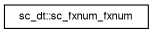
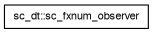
node "sc_dt::sc_fxnum_fxnum": label "sc_dt::sc_fxnum_fxnum" -> "sc_dt::sc_fxnum_observer"
